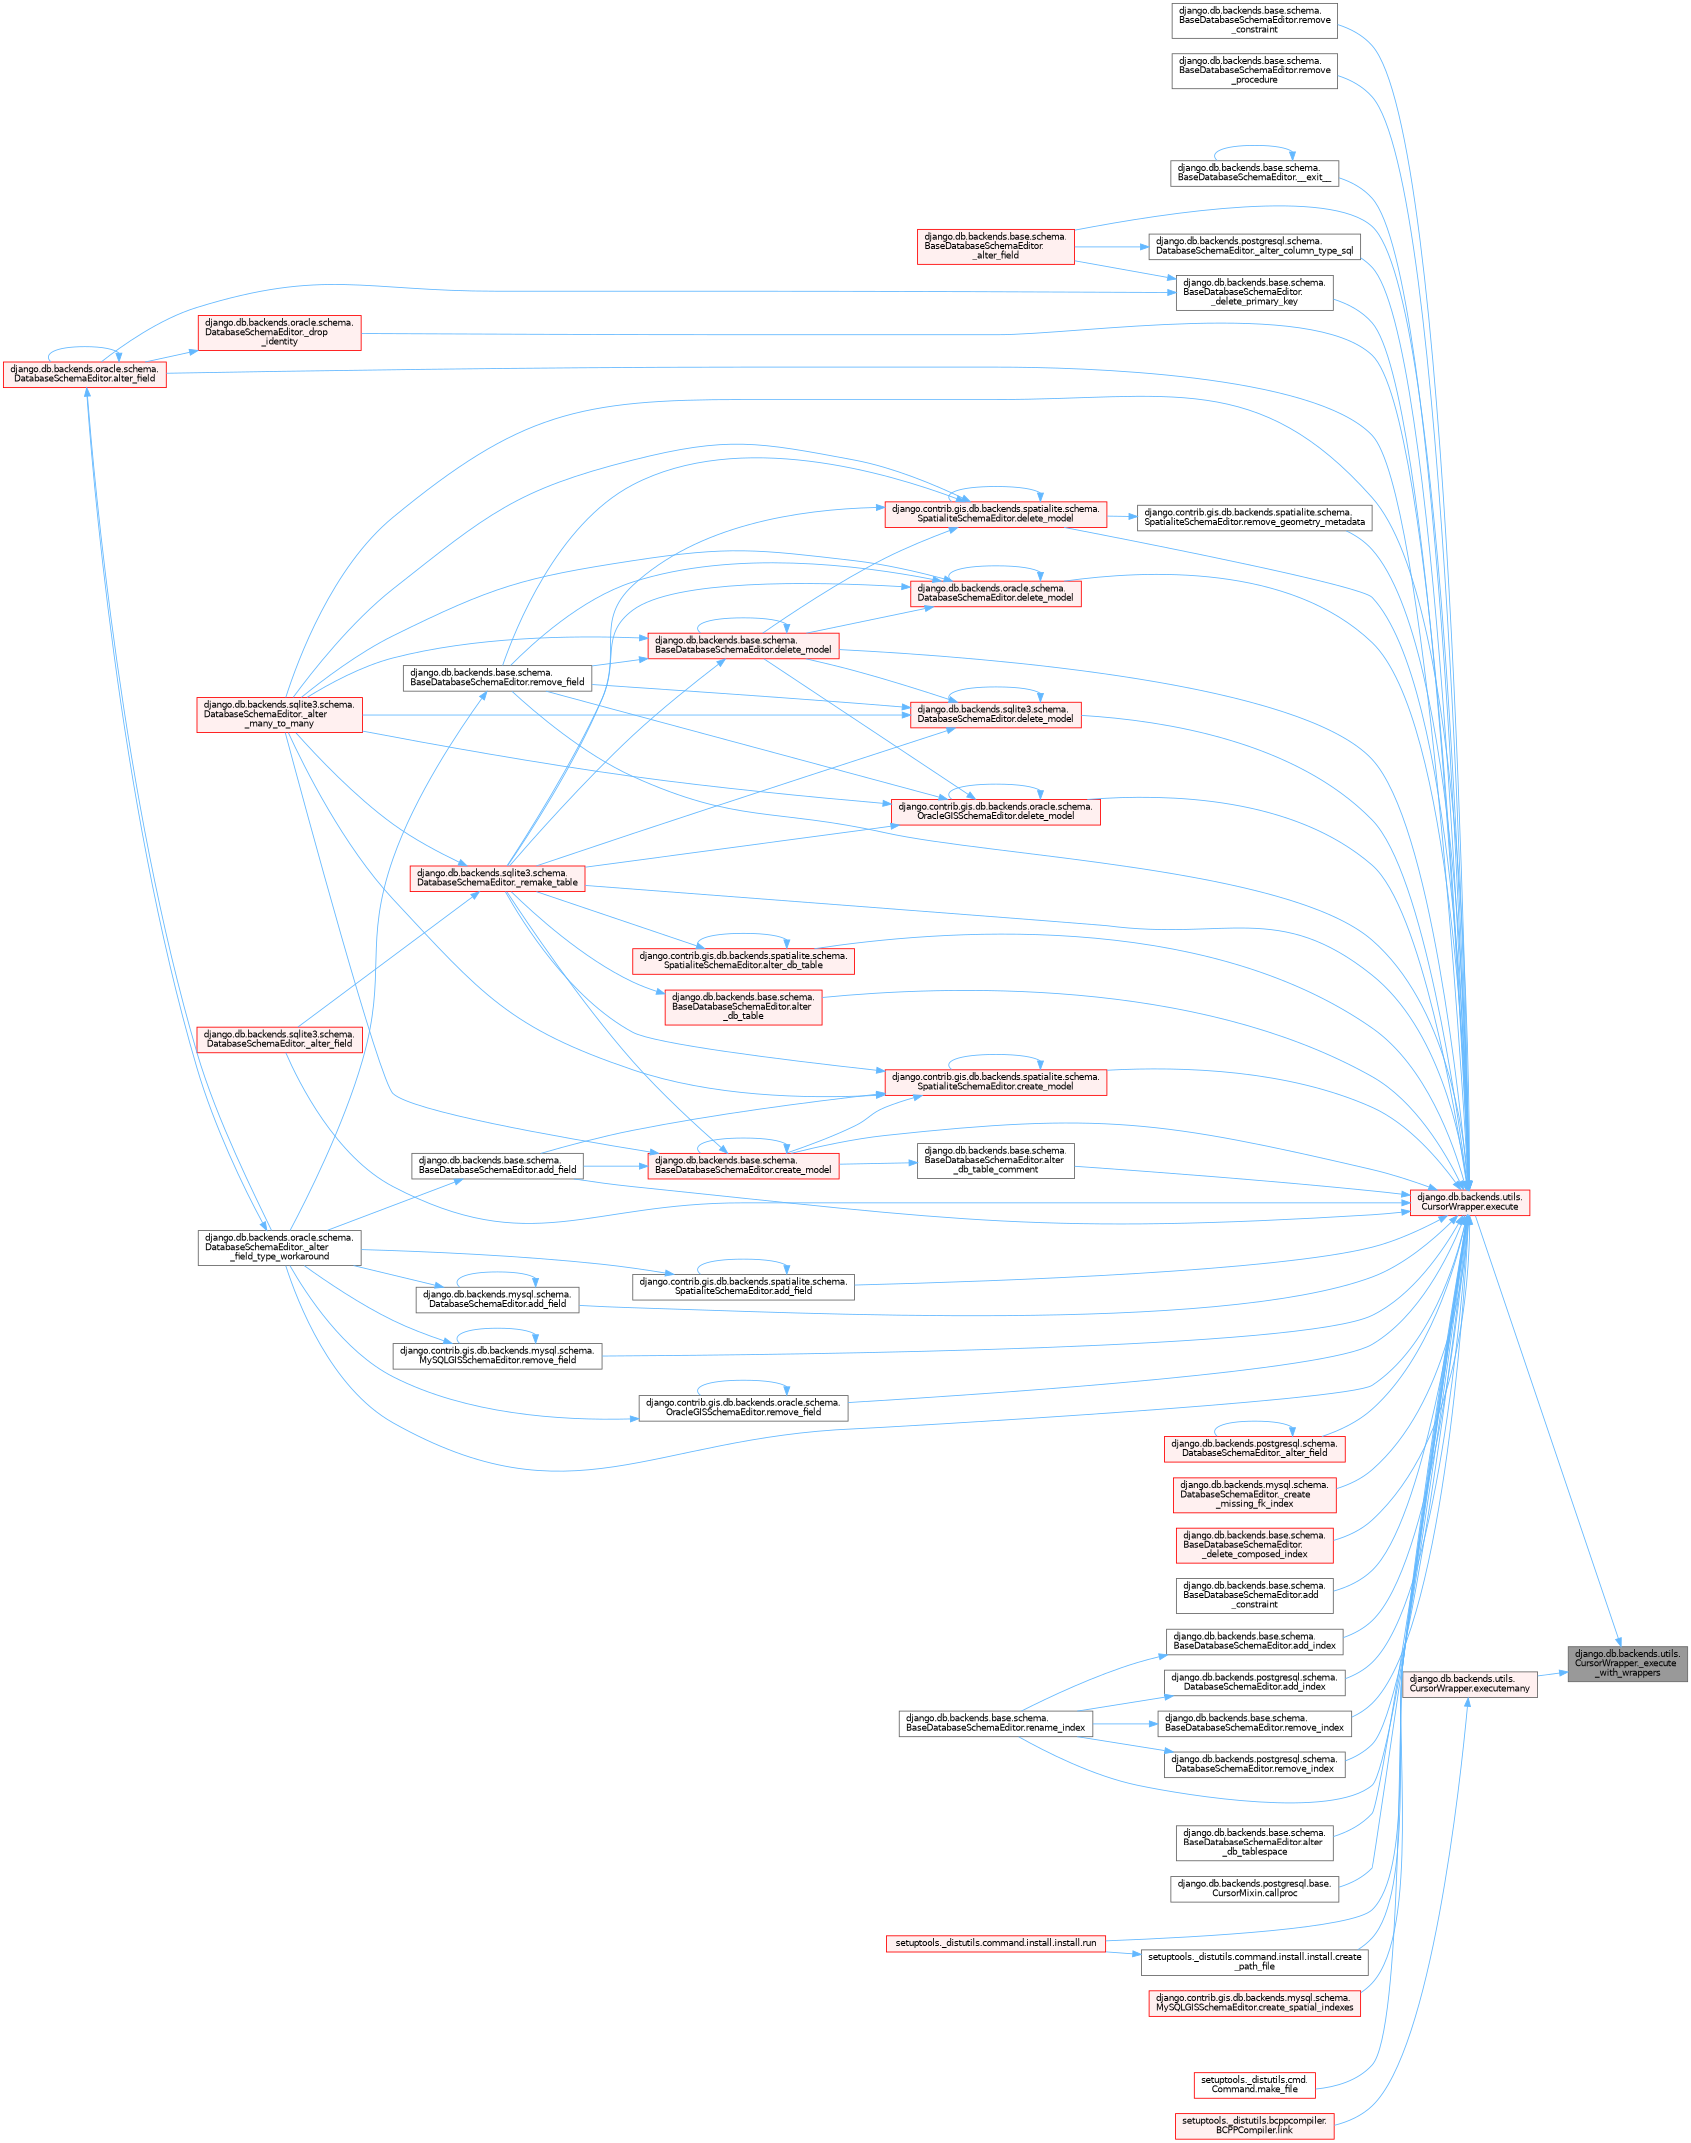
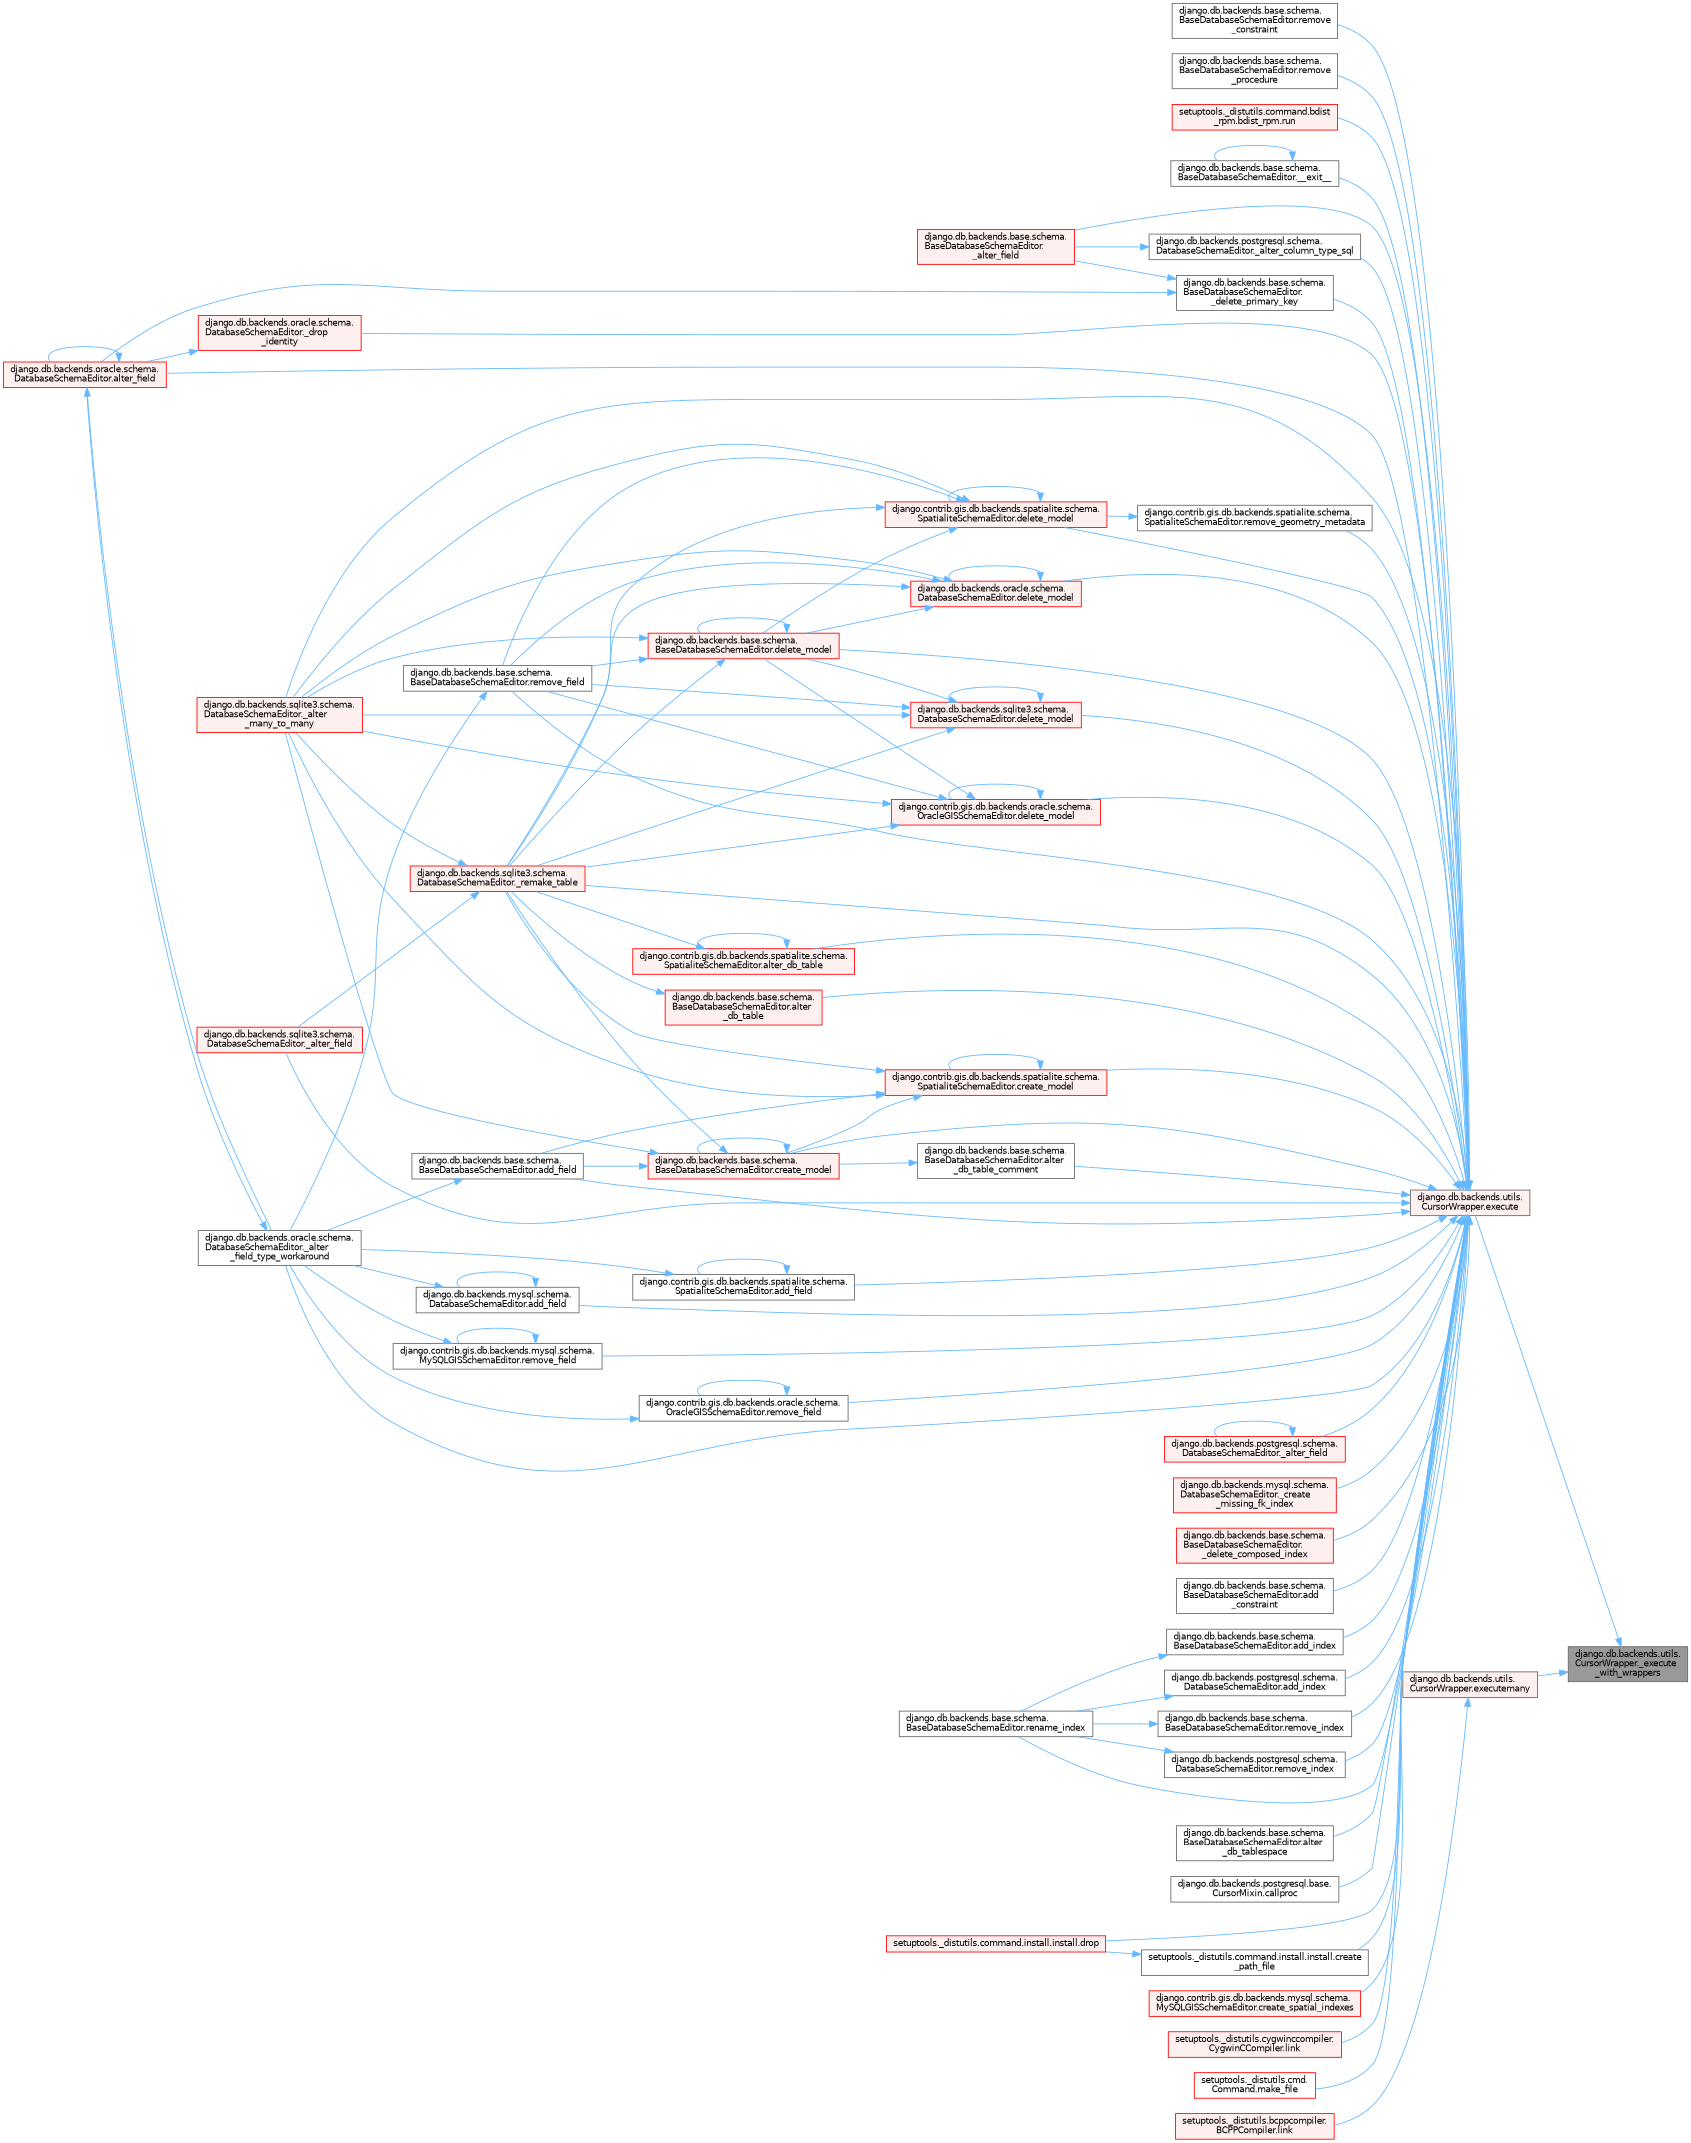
node "setuptools._distutils.command.bdist _rpm.bdist_rpm.run": added
node "django.db.backends.utils. CursorWrapper.execute": color red -> grey40
node "setuptools._distutils.command.install.install.run": label "setuptools._distutils.command.install.install.run" -> "setuptools._distutils.command.install.install.drop"
node "setuptools._distutils.cygwinccompiler. CygwinCCompiler.link": added
